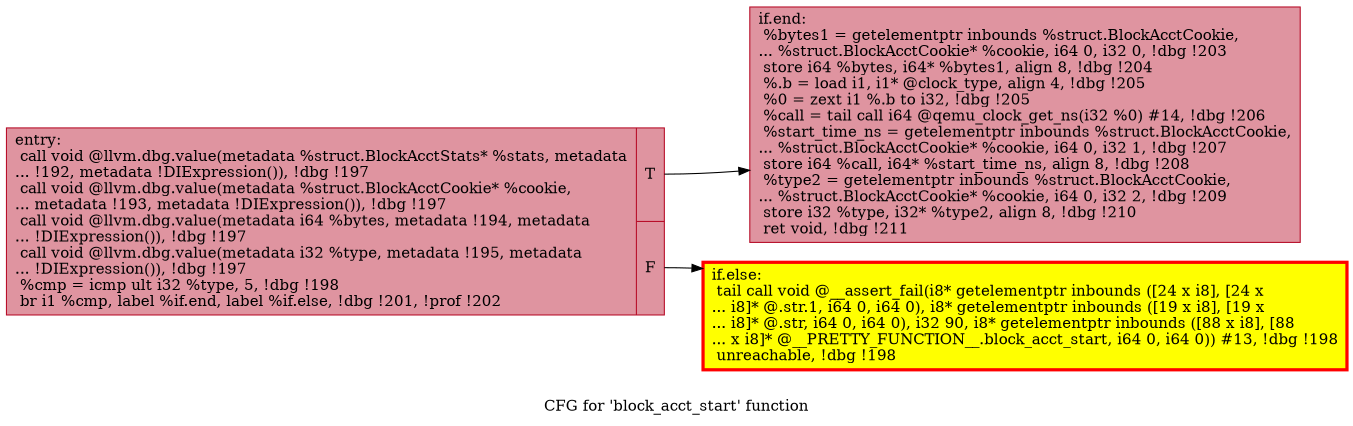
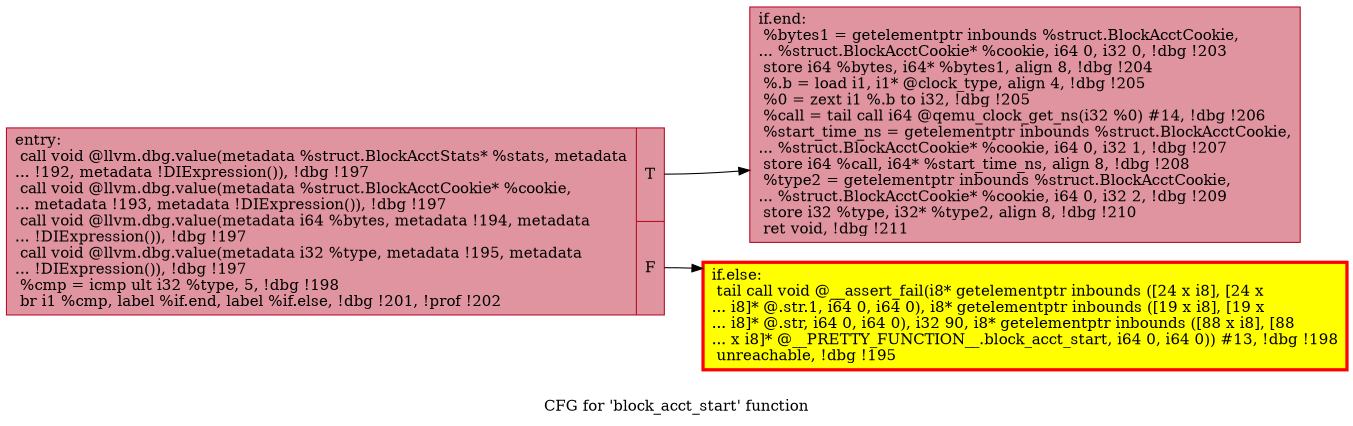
node "if.else:": text "unreachable, !dbg !198" -> "unreachable, !dbg !195"
